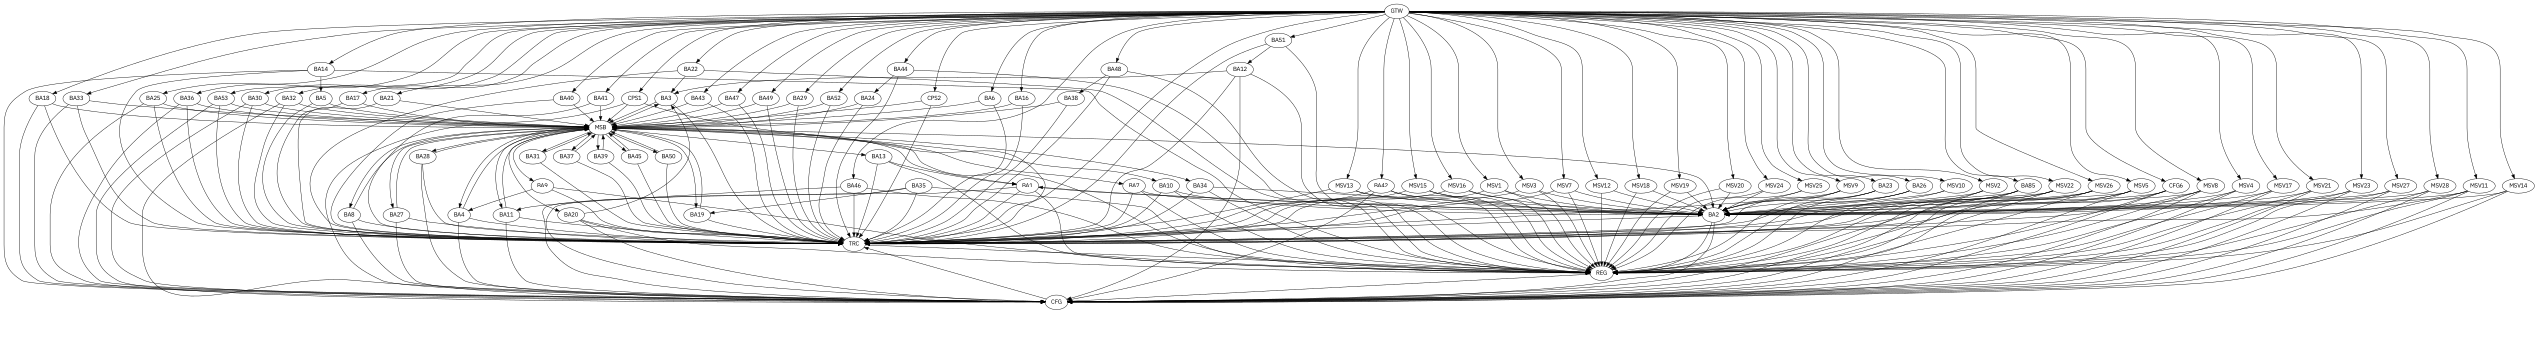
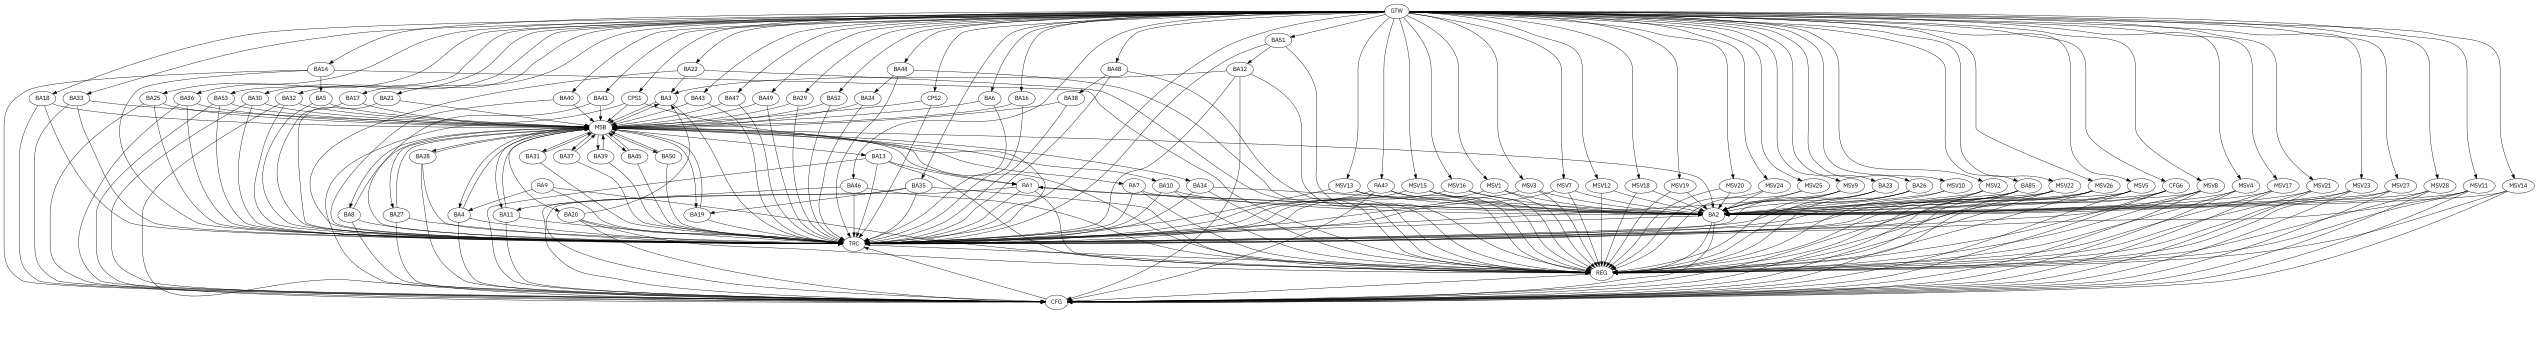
edge "GTW" -> "BA35": added
edge "MSB" -> "BA9": removed
edge "BA13" -> "CFG": added
